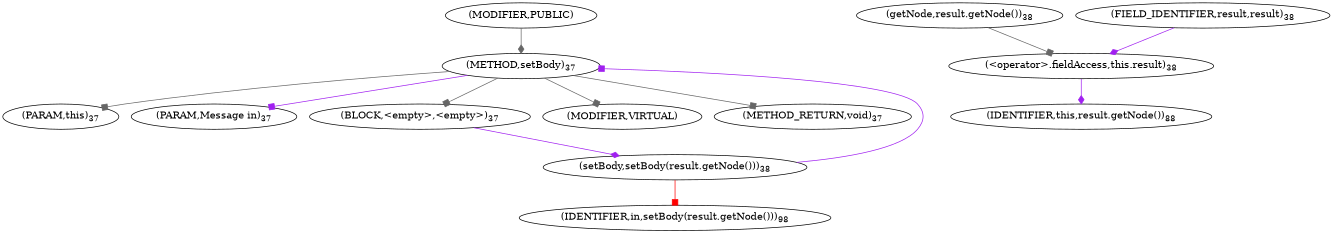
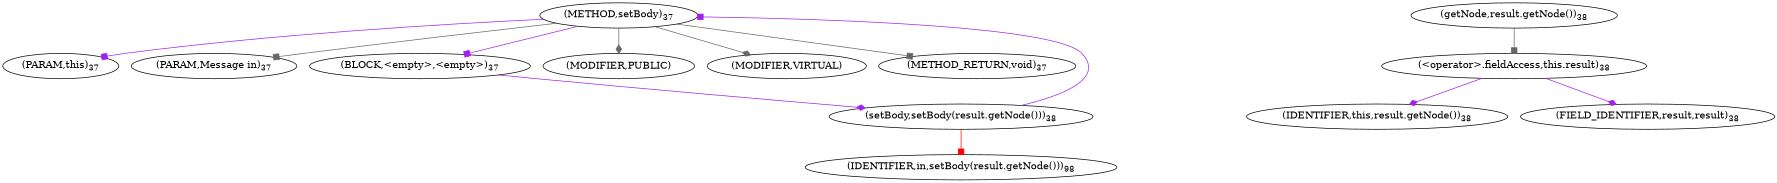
edge "(MODIFIER,PUBLIC)" -> "(METHOD,setBody)": reversed
edge "(FIELD_IDENTIFIER,result,result)" -> "(<operator>.fieldAccess,this.result)": reversed
edge "(METHOD,setBody)" -> "(PARAM,this)": color gray40 -> purple
edge "(METHOD,setBody)" -> "(BLOCK,<empty>,<empty>)": color gray40 -> purple
edge "(METHOD,setBody)" -> "(MODIFIER,VIRTUAL)": arrowhead box -> diamond
edge "(METHOD,setBody)" -> "(PARAM,Message in)": color purple -> gray40
node "(IDENTIFIER,this,result.getNode())": text "88" -> "38"
